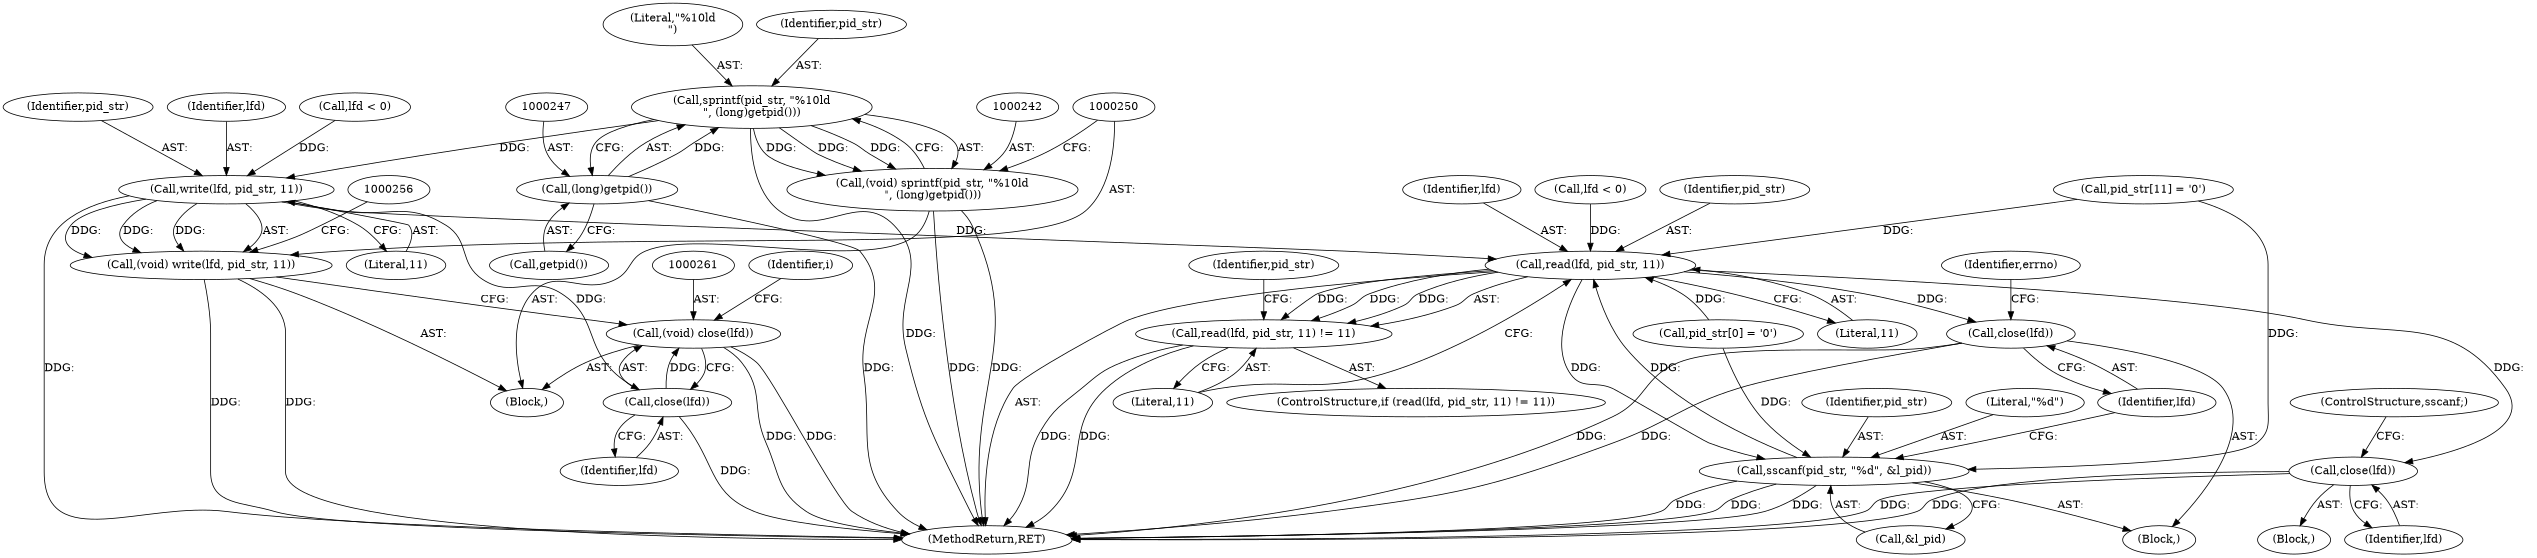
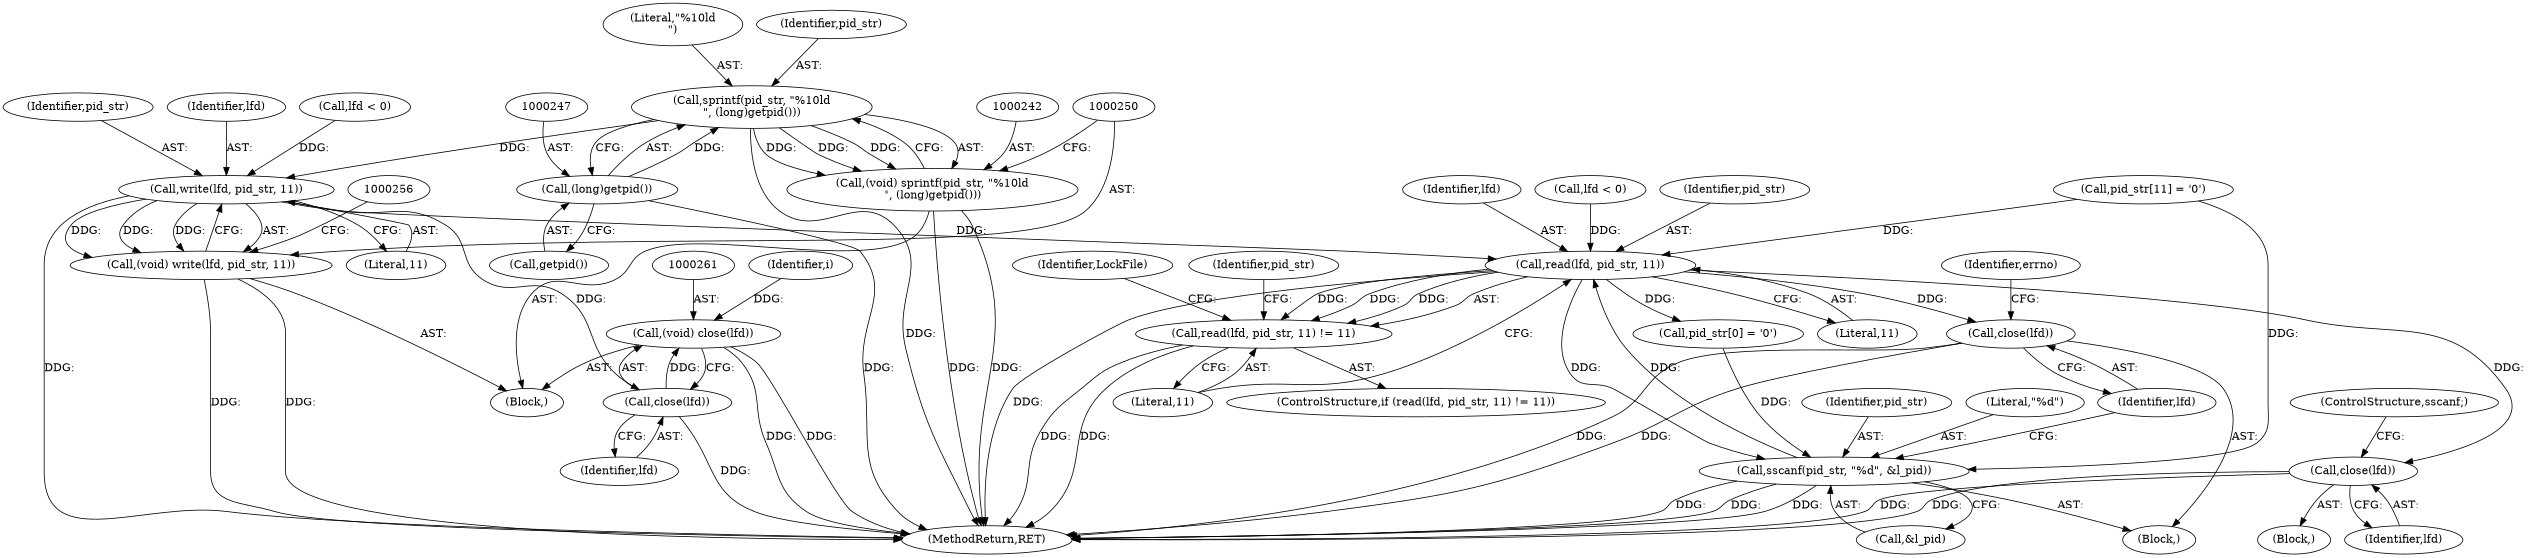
node "(Identifier,LockFile)": added
edge "(Call,pid_str[0] = '0')" -> "(Call,read(lfd, pid_str, 11))": reversed
edge "(Identifier,i)" -> "(Call,(void) close(lfd))": label "CFG: " -> "DDG: "
edge "(Call,(void) write(lfd, pid_str, 11))" -> "(Call,(void) close(lfd))": now "(Call,(void) write(lfd, pid_str, 11))" -> "(Call,write(lfd, pid_str, 11))"
edge "(Call,read(lfd, pid_str, 11))" -> "(MethodReturn,RET)": label "AST: " -> "DDG: "
